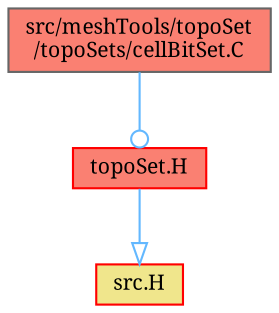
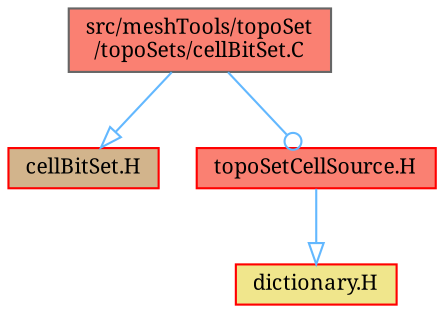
node "cellBitSet.H": added
node "topoSet.H": label "topoSet.H" -> "topoSetCellSource.H"
node "src.H": label "src.H" -> "dictionary.H"
